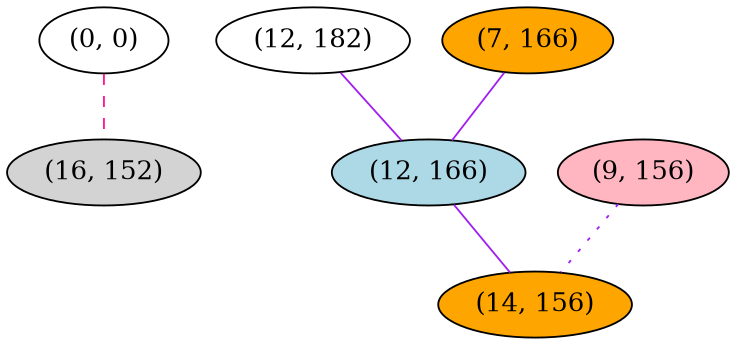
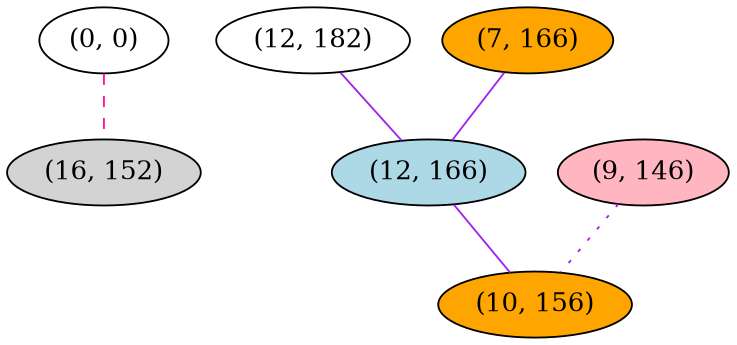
node "(9, 156)": label "(9, 156)" -> "(9, 146)"
node "(14, 156)": label "(14, 156)" -> "(10, 156)"
